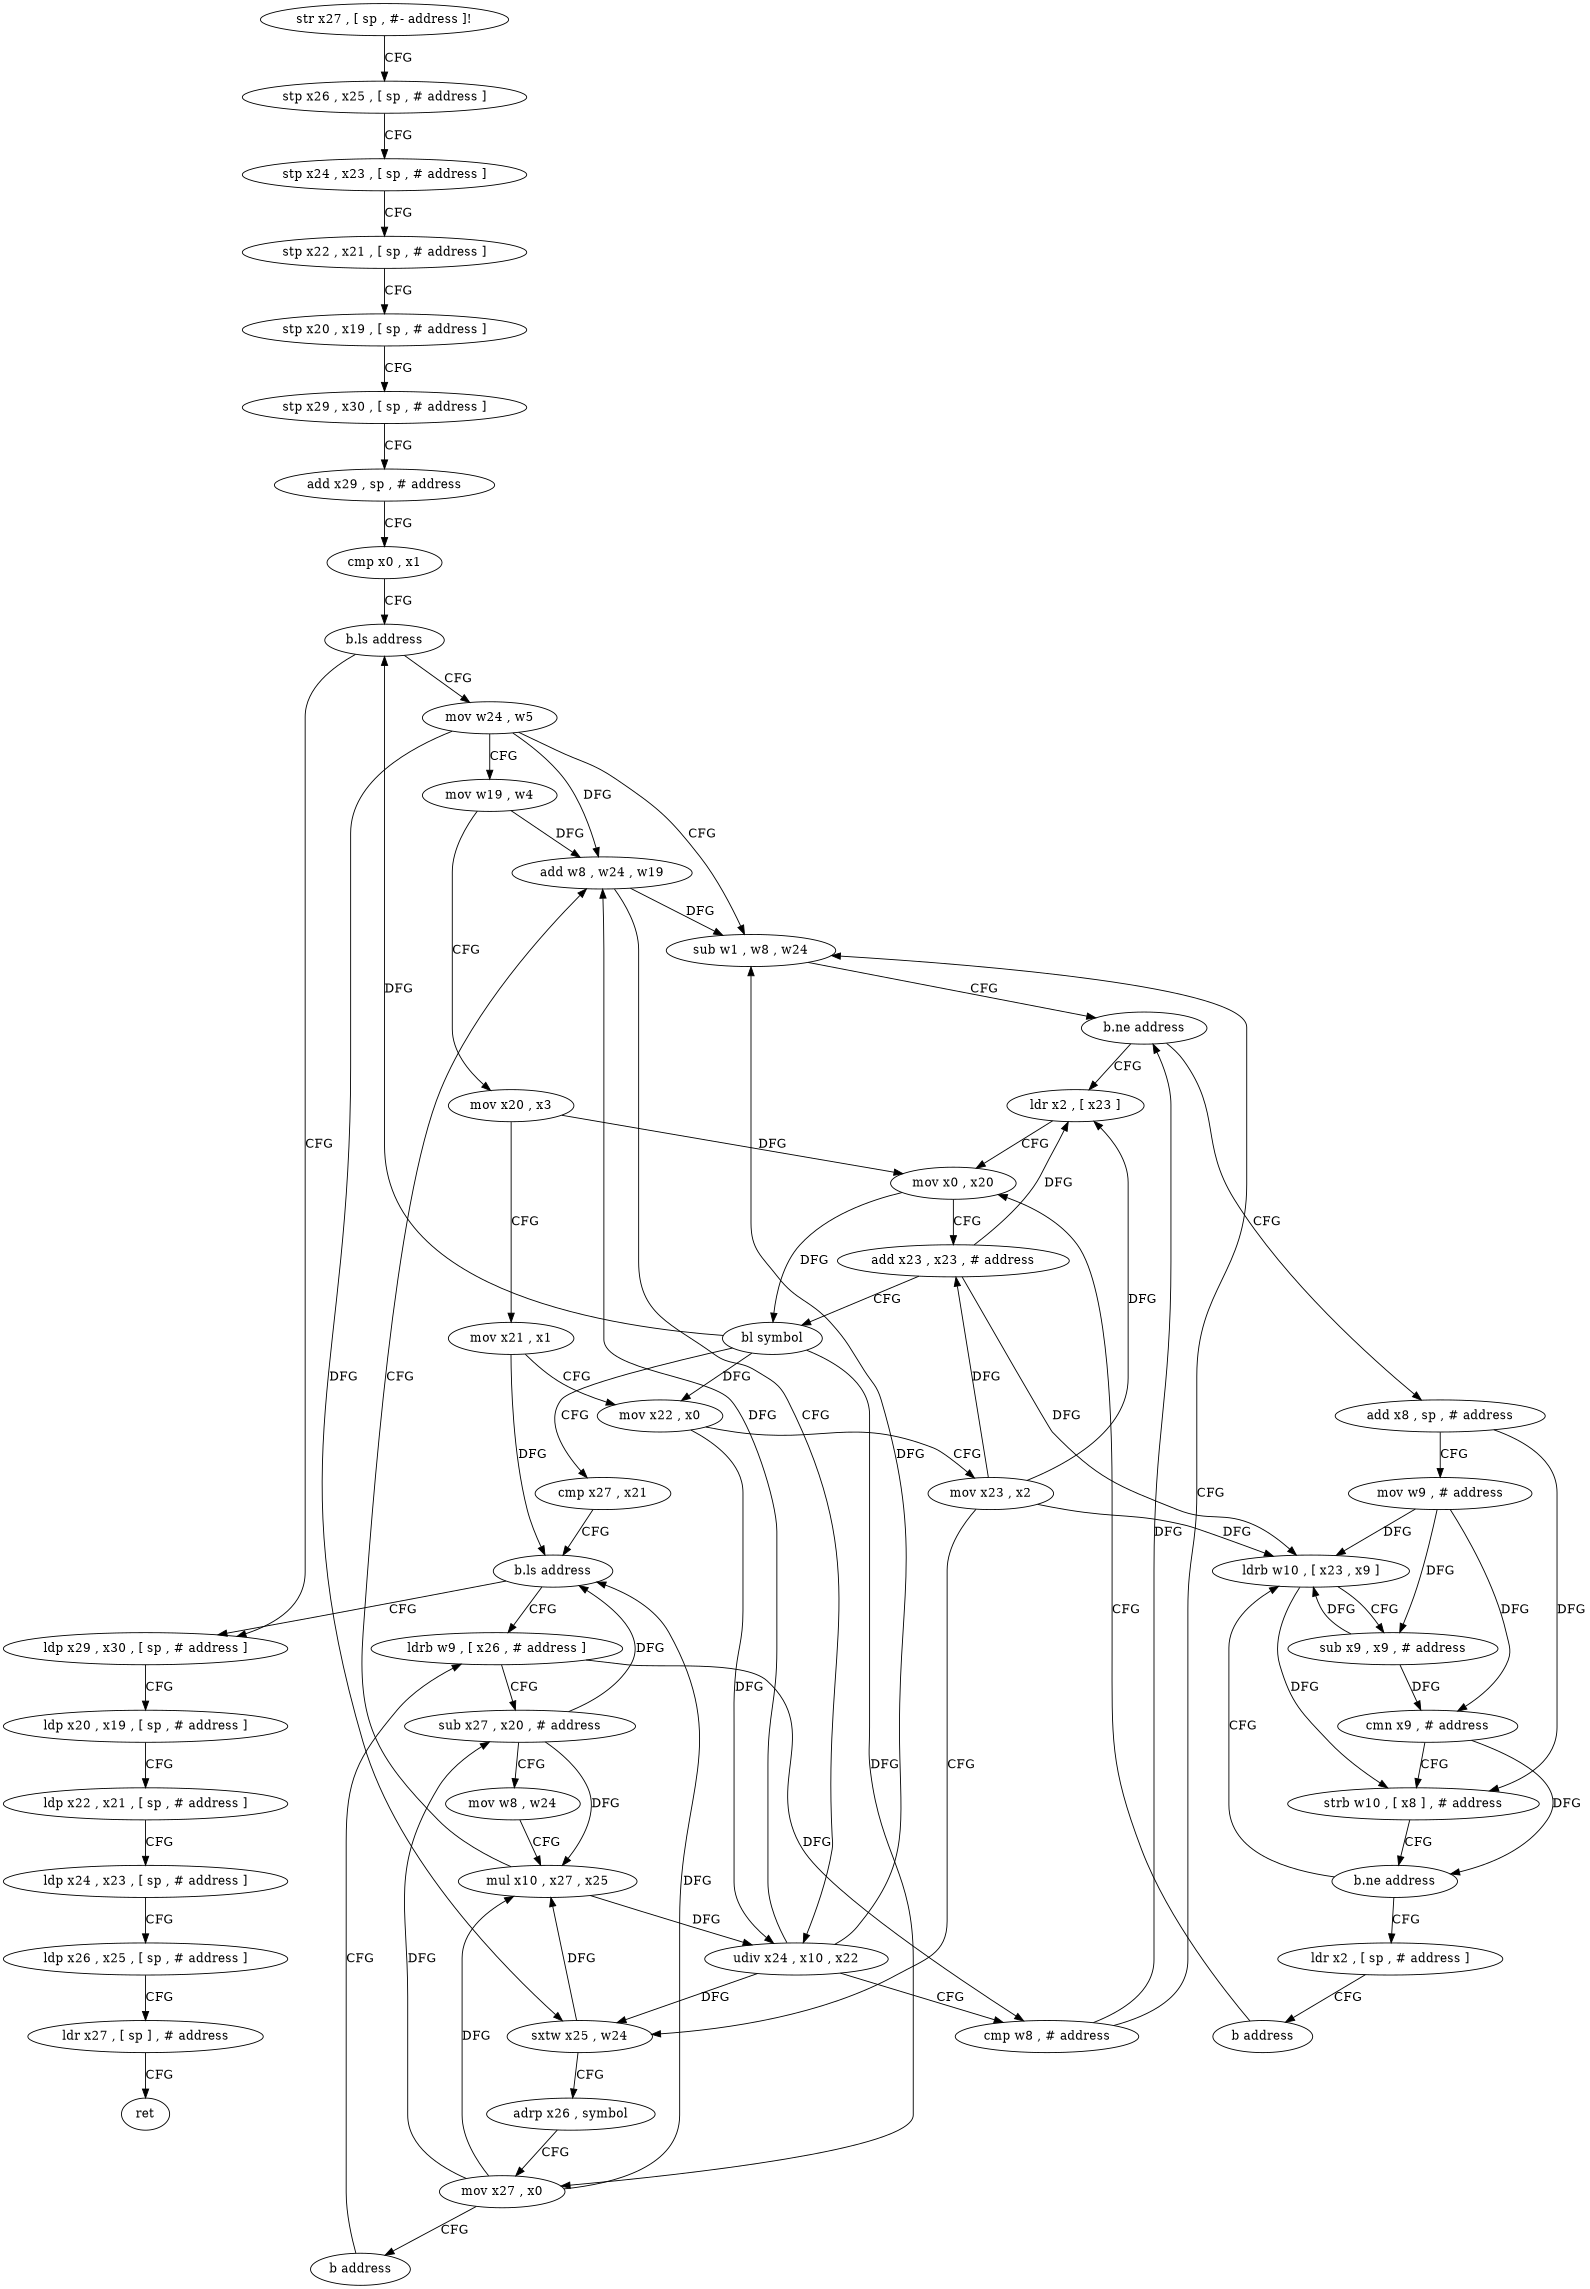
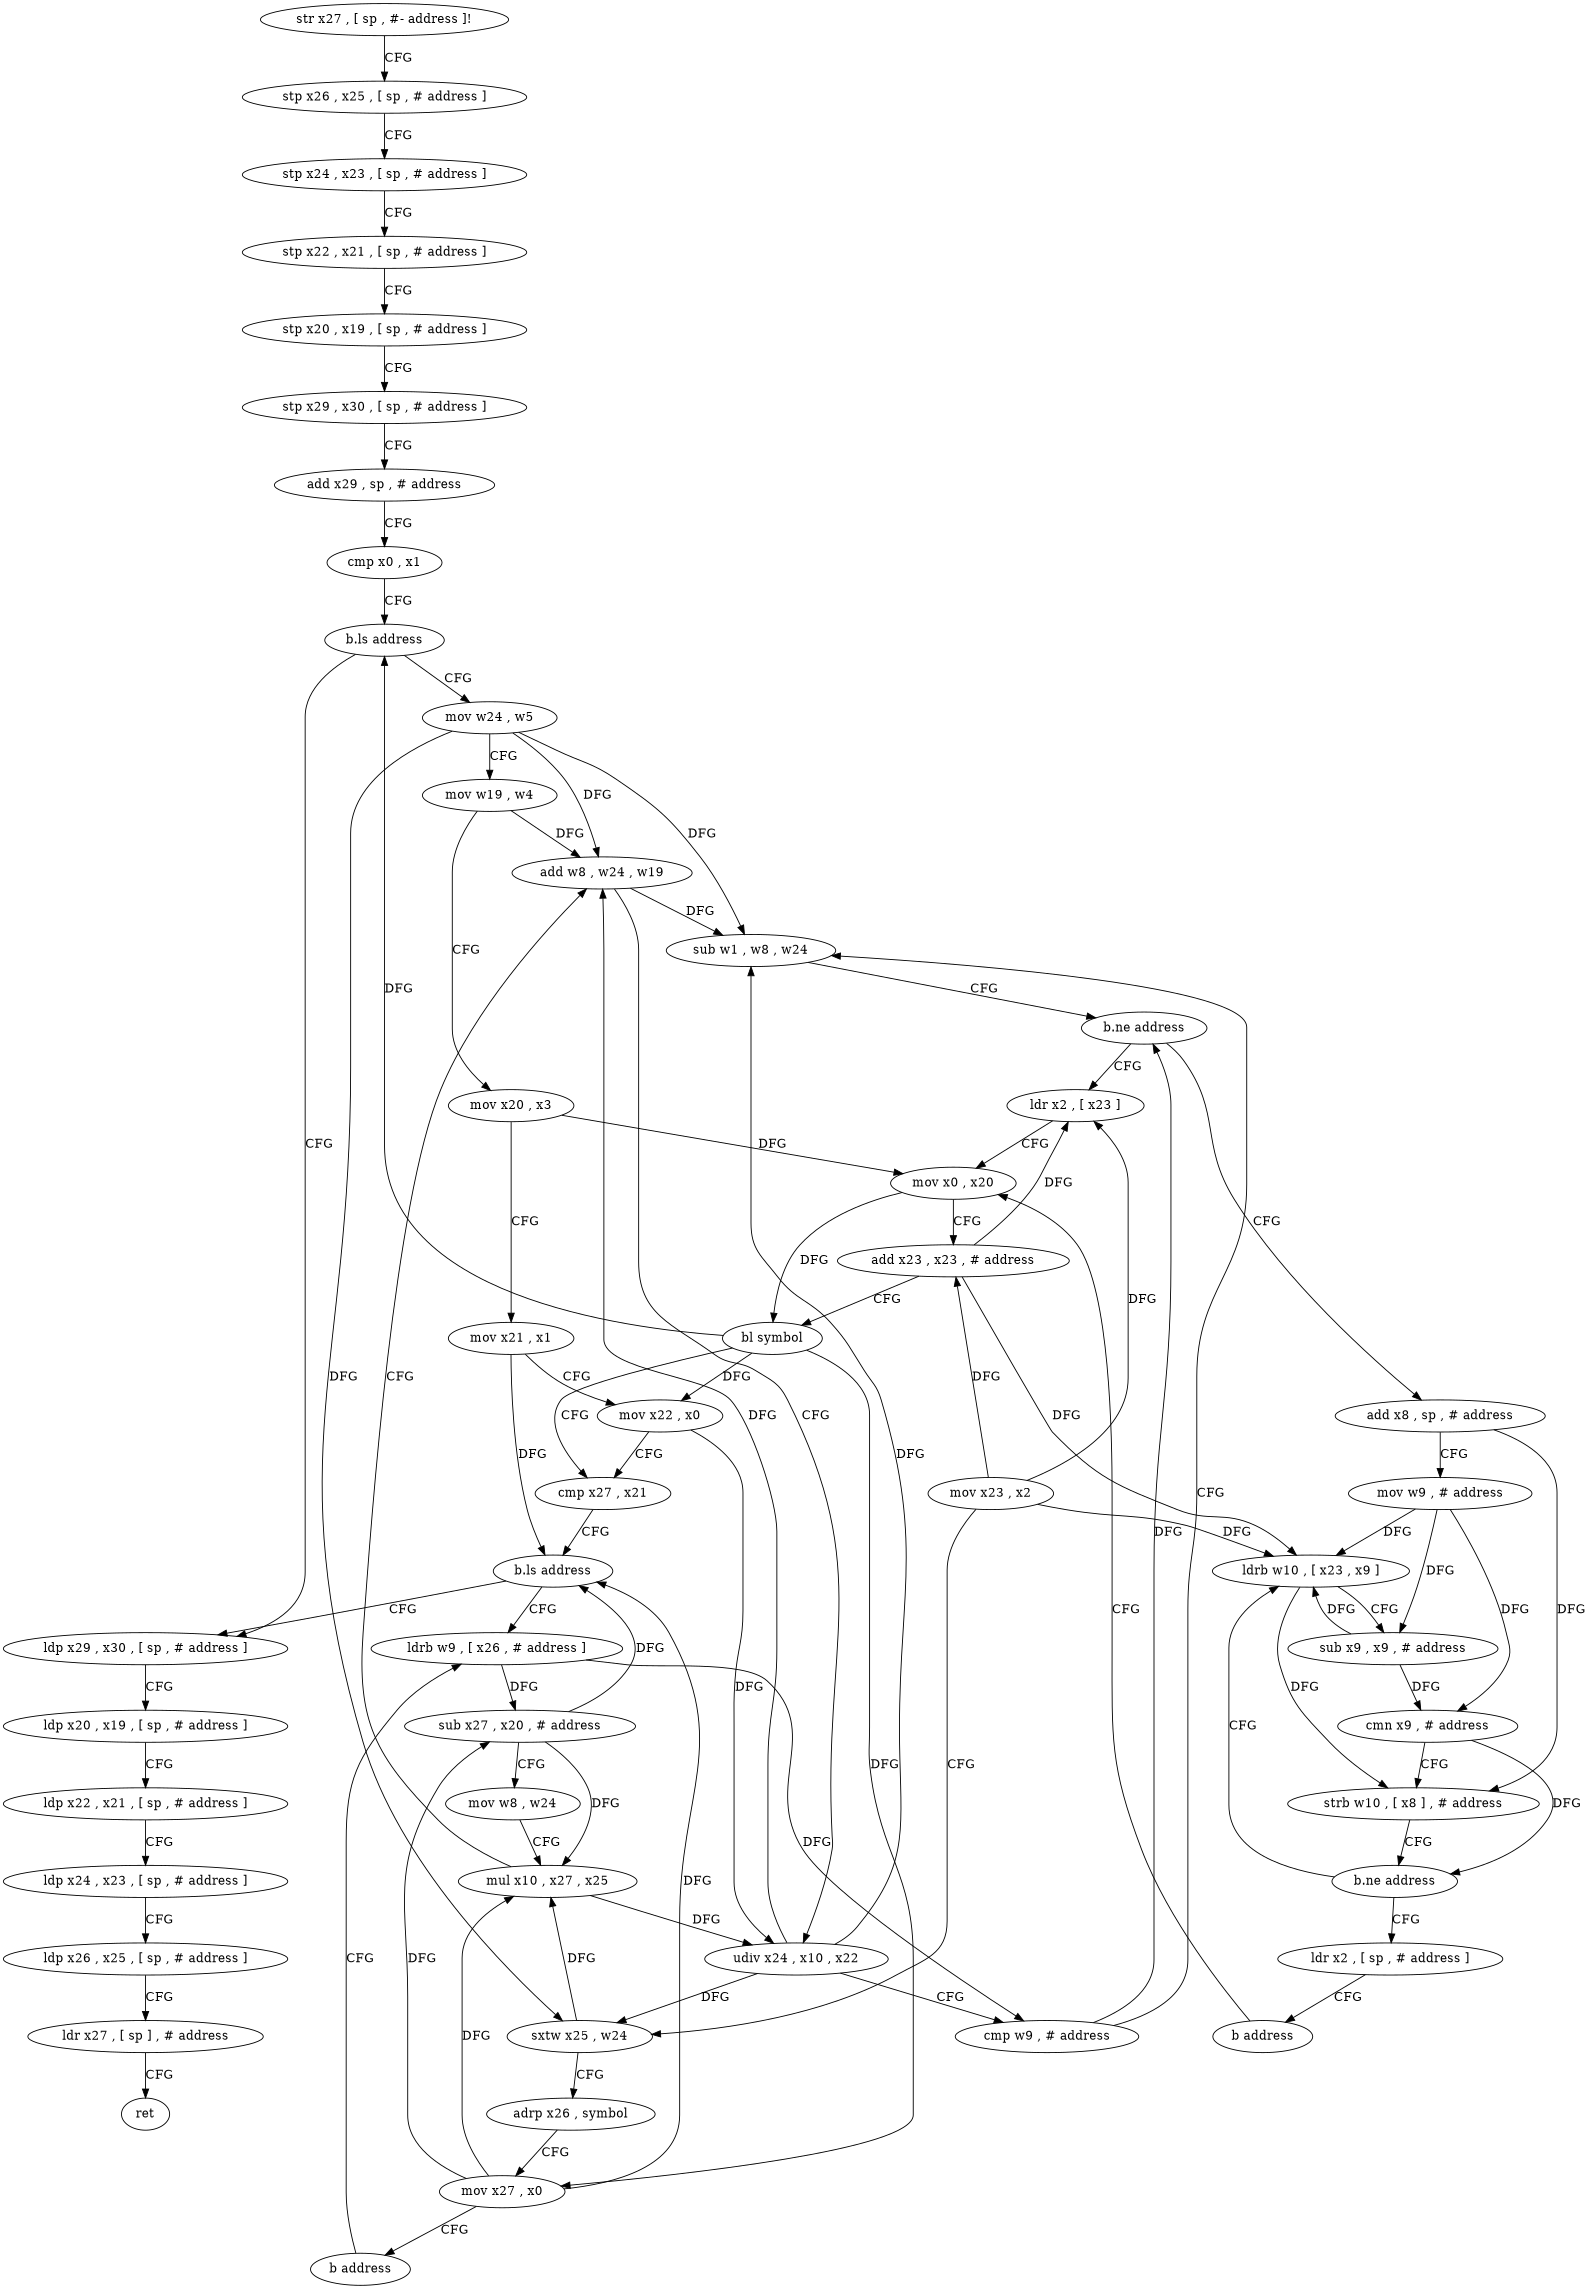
edge "mov w24 , w5" -> "sub w1 , w8 , w24": label "CFG" -> "DFG"
edge "mov x22 , x0" -> "mov x23 , x2": now "mov x22 , x0" -> "cmp x27 , x21"
edge "ldrb w9 , [ x26 , # address ]" -> "sub x27 , x20 , # address": label "CFG" -> "DFG"
node "cmp w8 , # address": label "cmp w8 , # address" -> "cmp w9 , # address"
